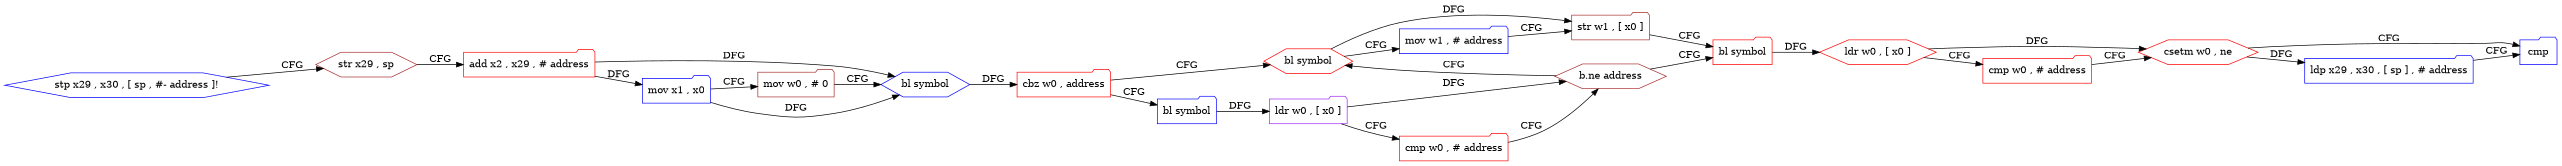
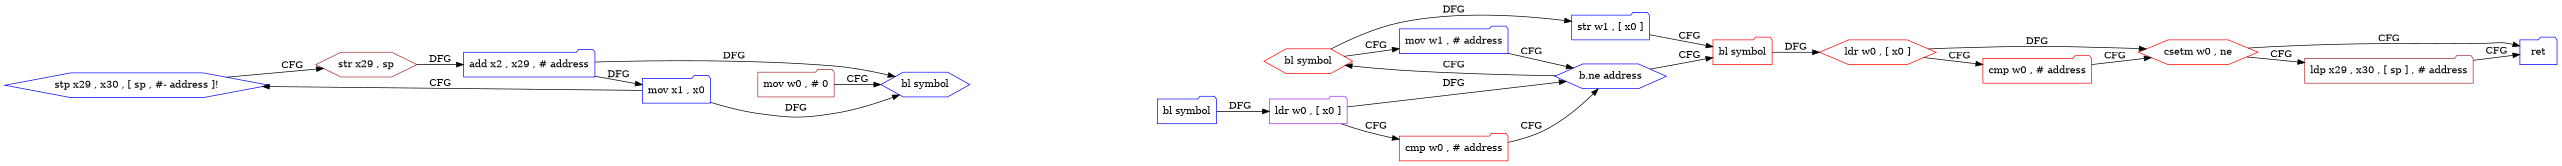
node "str w1 , [ x0 ]": color brown -> blue
edge "mov w1 , # address" -> "str w1 , [ x0 ]": now "mov w1 , # address" -> "b.ne address"
node "cmp": label "cmp" -> "ret"
edge "csetm w0 , ne" -> "ldp x29 , x30 , [ sp ] , # address": label "DFG" -> "CFG"
edge "str x29 , sp" -> "add x2 , x29 , # address": label "CFG" -> "DFG"
node "add x2 , x29 , # address": color red -> blue
node "ldp x29 , x30 , [ sp ] , # address": color blue -> brown
node "b.ne address": color brown -> blue
node "cbz w0 , address": removed
edge "mov x1 , x0" -> "mov w0 , # 0": now "mov x1 , x0" -> "stp x29 , x30 , [ sp , #- address ]!"
